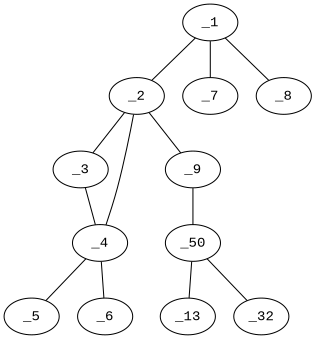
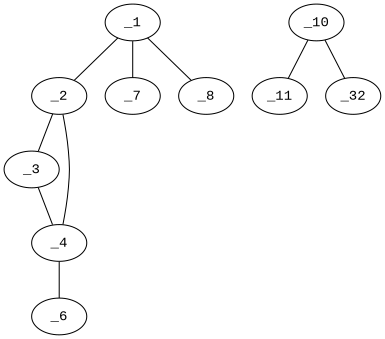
node "_9": removed
node "_50": label "_50" -> "_10"
node "_5": removed
node "_13": label "_13" -> "_11"
